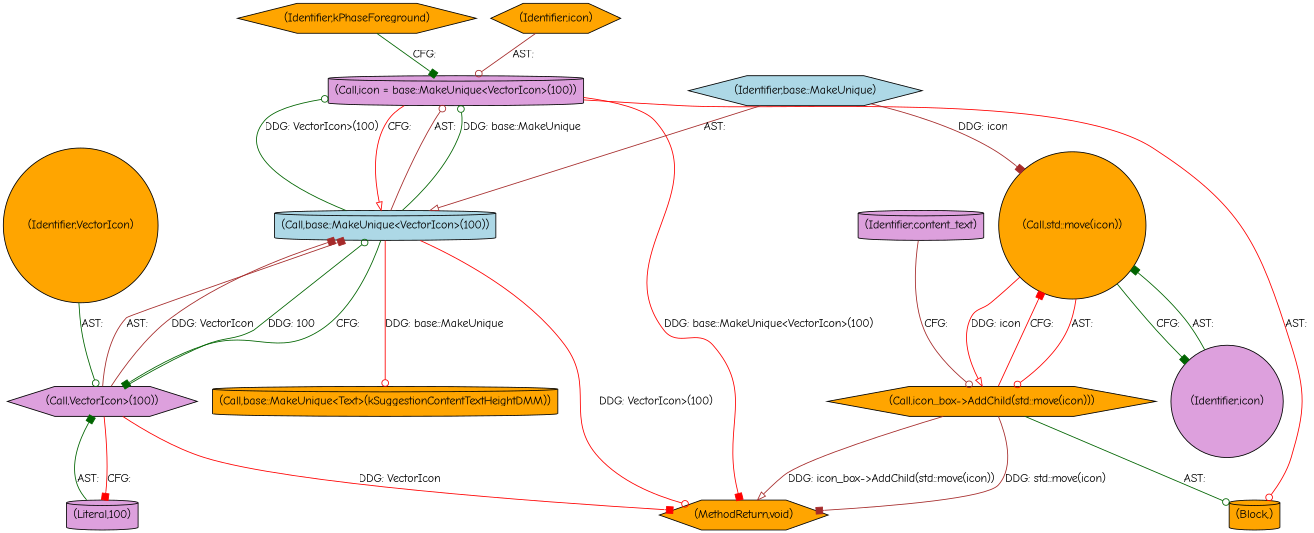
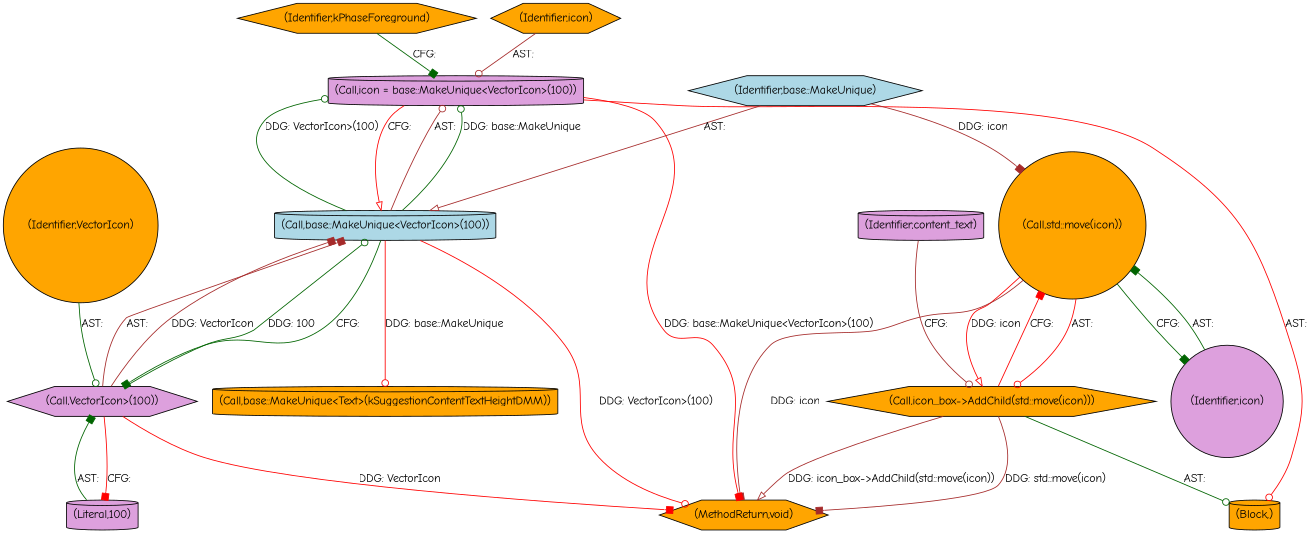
edge "(Call,std::move(icon))" -> "(MethodReturn,void)": added, label "DDG: icon"
